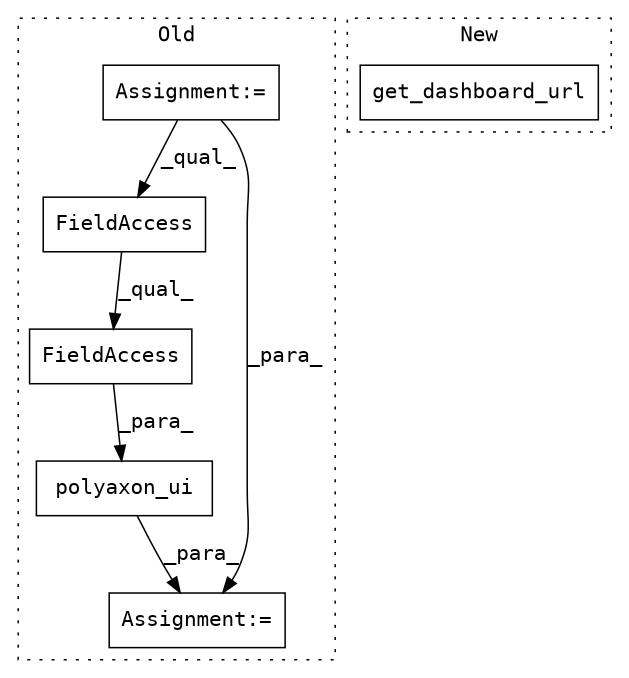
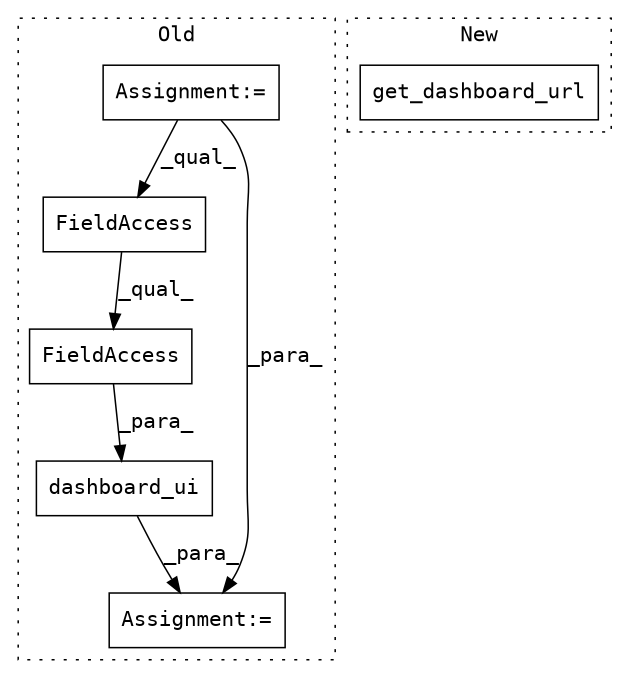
node "polyaxon_ui": label "polyaxon_ui" -> "dashboard_ui"
